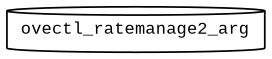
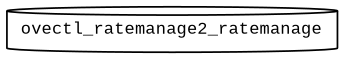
node "ovectl_ratemanage2_arg": label "ovectl_ratemanage2_arg" -> "ovectl_ratemanage2_ratemanage"
